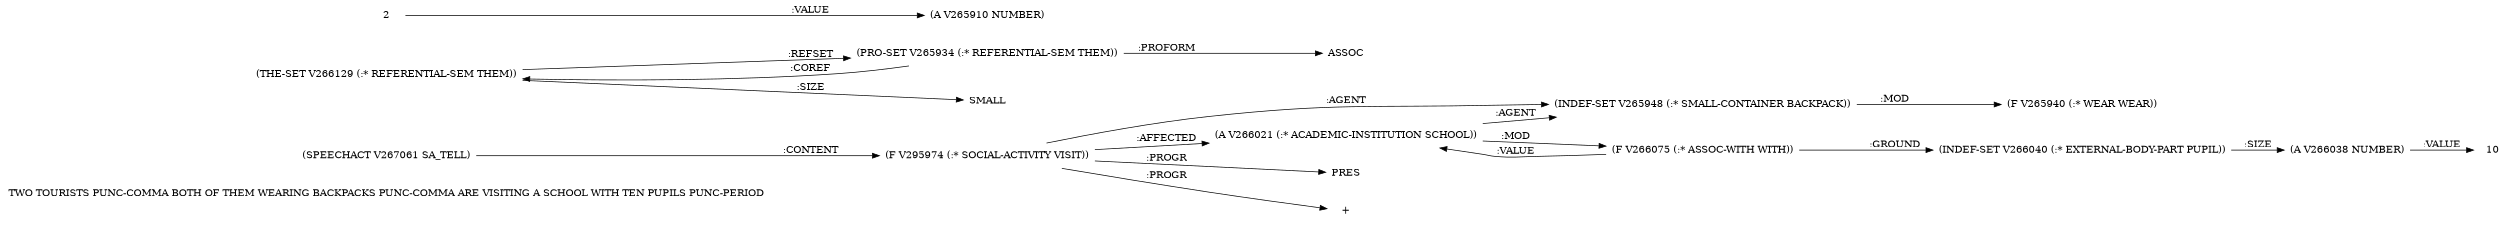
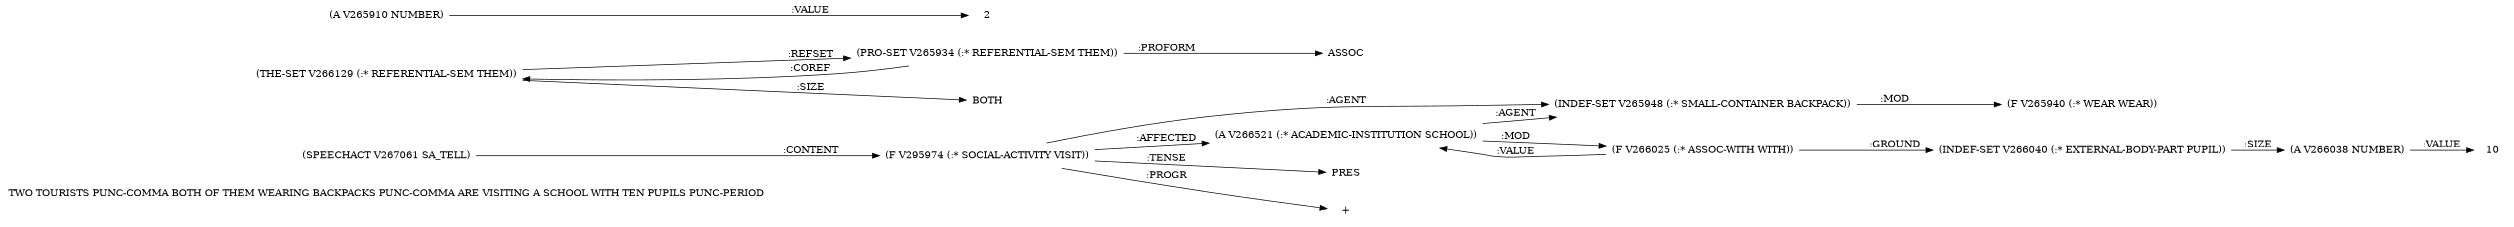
edge "2" -> "(A V265910 NUMBER)": reversed
node "SMALL": label "SMALL" -> "BOTH"
node "(A V266021 (:* ACADEMIC-INSTITUTION SCHOOL))": label "(A V266021 (:* ACADEMIC-INSTITUTION SCHOOL))" -> "(A V266521 (:* ACADEMIC-INSTITUTION SCHOOL))"
node "(F V266075 (:* ASSOC-WITH WITH))": label "(F V266075 (:* ASSOC-WITH WITH))" -> "(F V266025 (:* ASSOC-WITH WITH))"
edge "(F V295974 (:* SOCIAL-ACTIVITY VISIT))" -> "PRES": label ":PROGR" -> ":TENSE"
